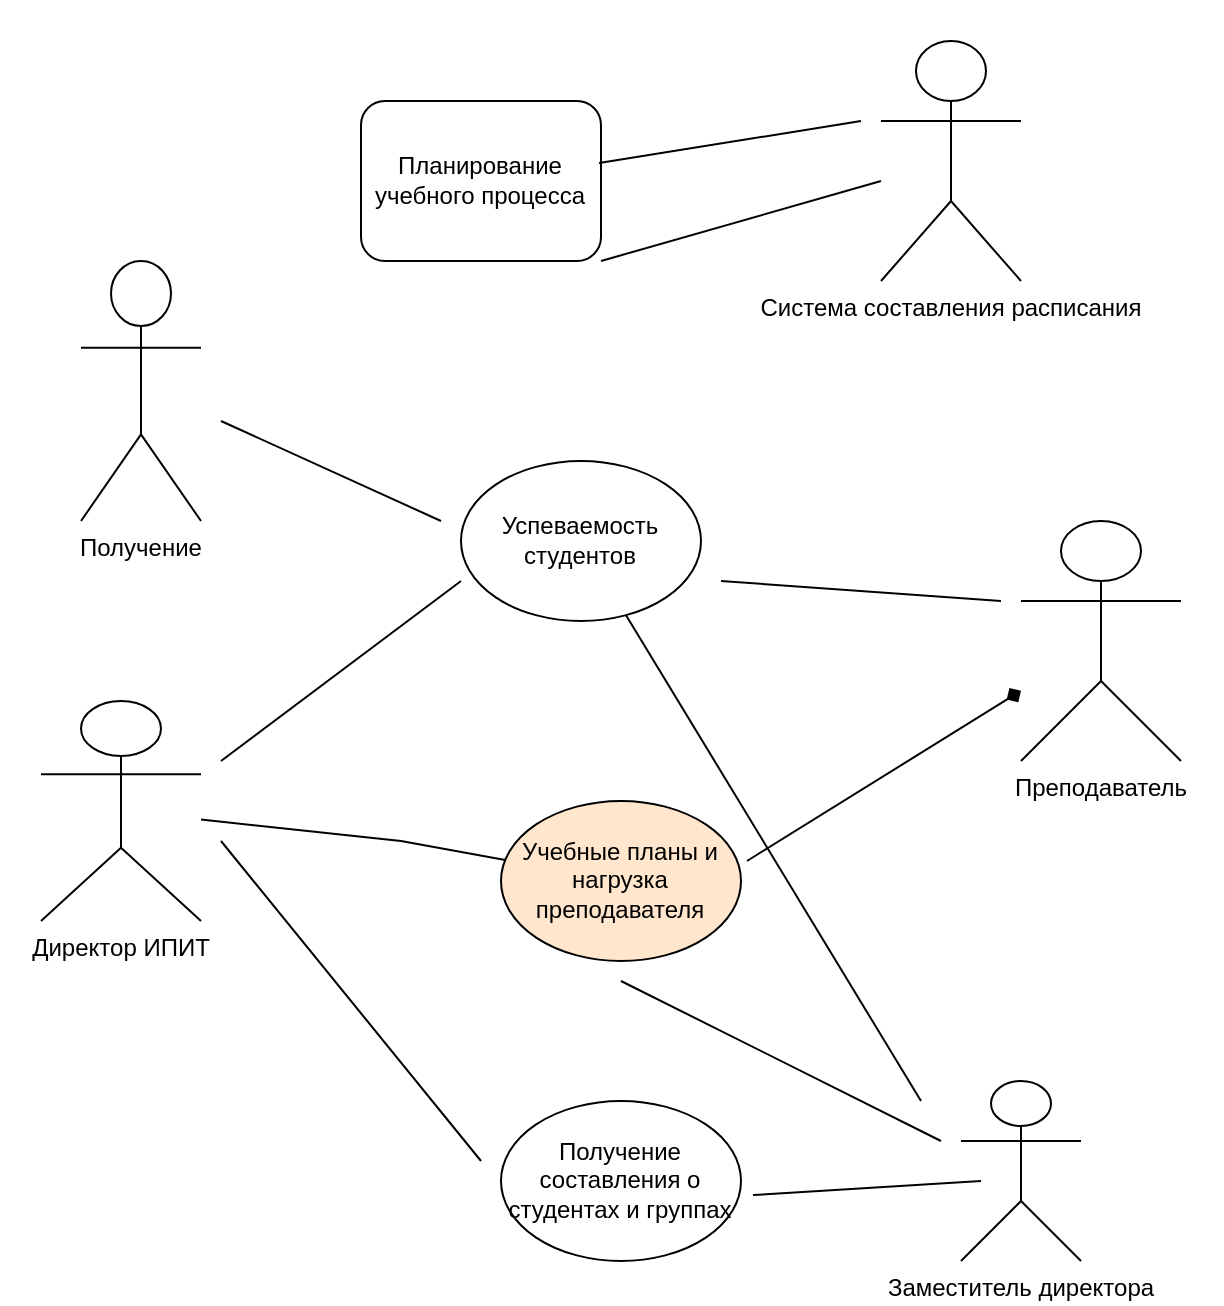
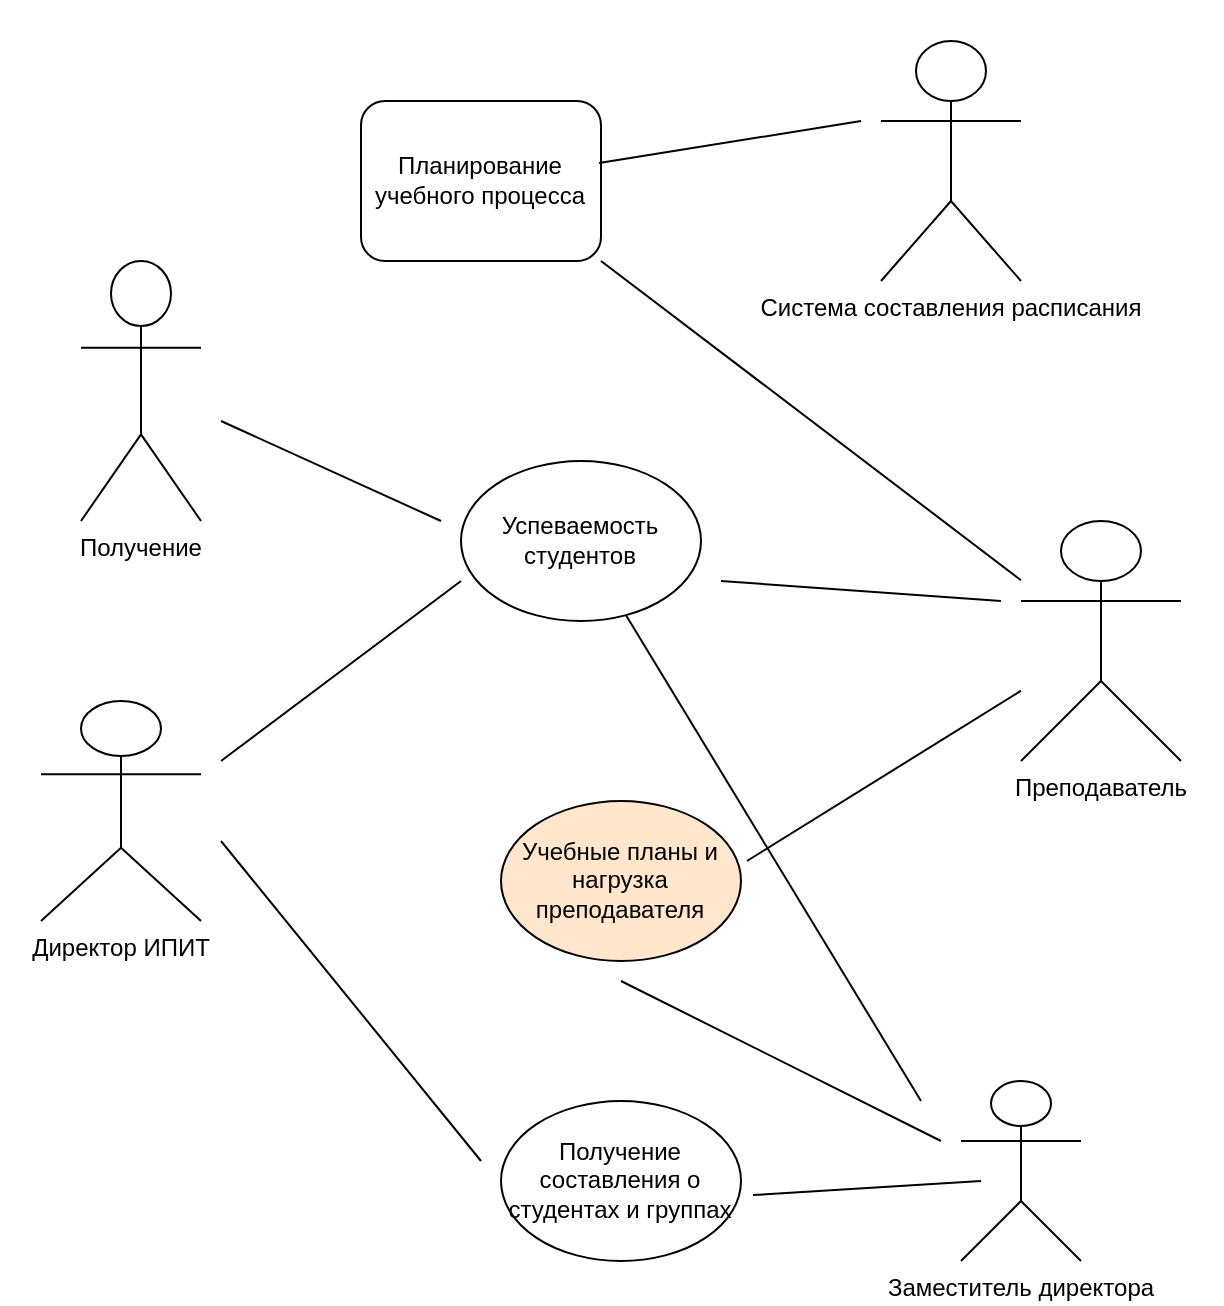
edge "Система составления расписания" -- "Планирование учебного процесса": now "Преподаватель" -- "Планирование учебного процесса"
edge "Учебные планы и нагрузка преподавателя" -> "Преподаватель": arrowhead diamond -> none
edge "Директор ИПИТ" -- "Учебные планы и нагрузка преподавателя": removed
